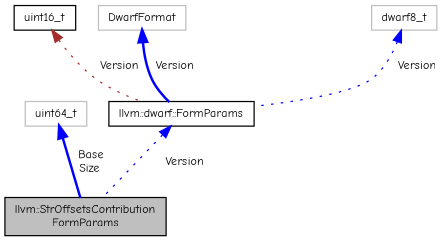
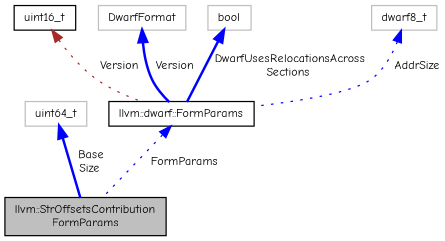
node "bool": added
edge "llvm::dwarf::FormParams" -> "dwarf8_t": label " Version" -> " AddrSize"
edge "llvm::StrOffsetsContribution FormParams" -> "llvm::dwarf::FormParams": label " Version" -> " FormParams"
